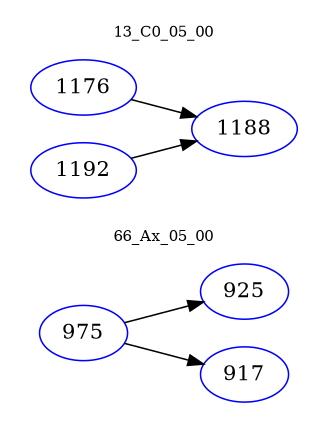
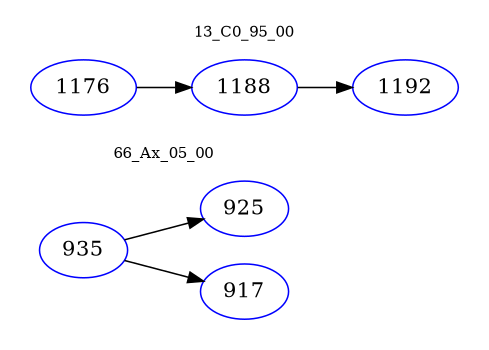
cluster "13_C0_05_00": label "13_C0_05_00" -> "13_C0_95_00"
edge "1192" -> "1188": reversed
node "975": label "975" -> "935"
